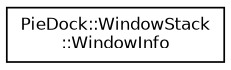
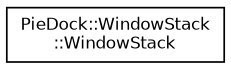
node "PieDock::WindowStack ::WindowInfo": label "PieDock::WindowStack ::WindowInfo" -> "PieDock::WindowStack ::WindowStack"
